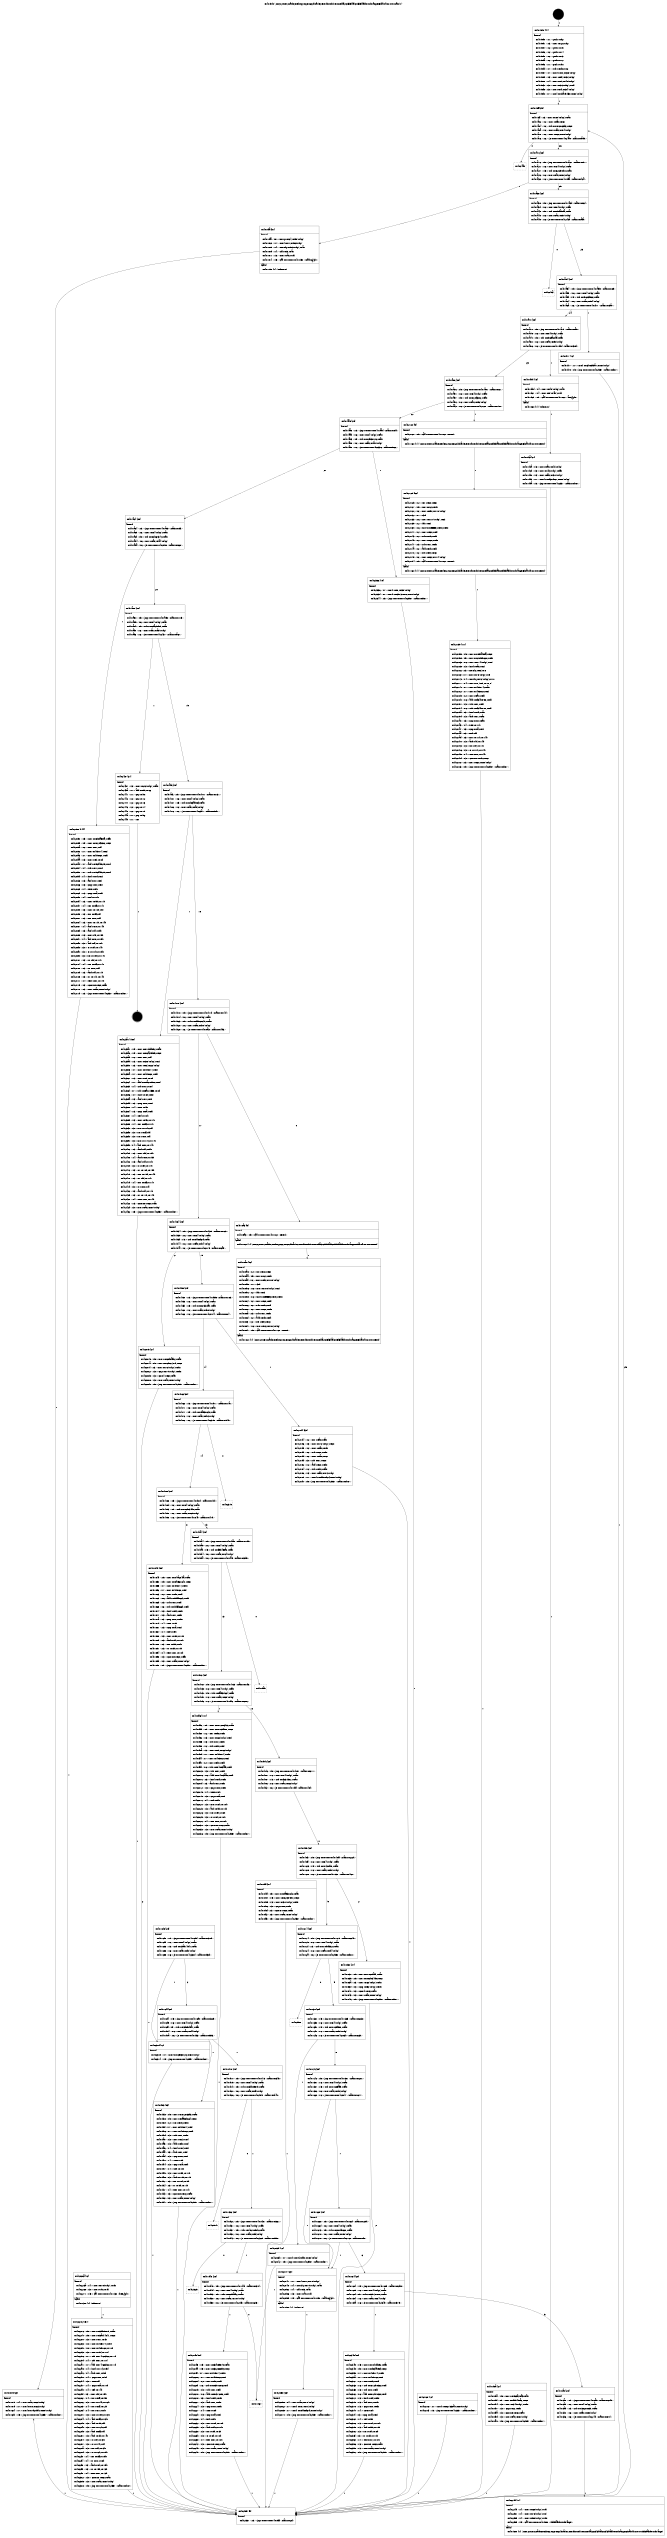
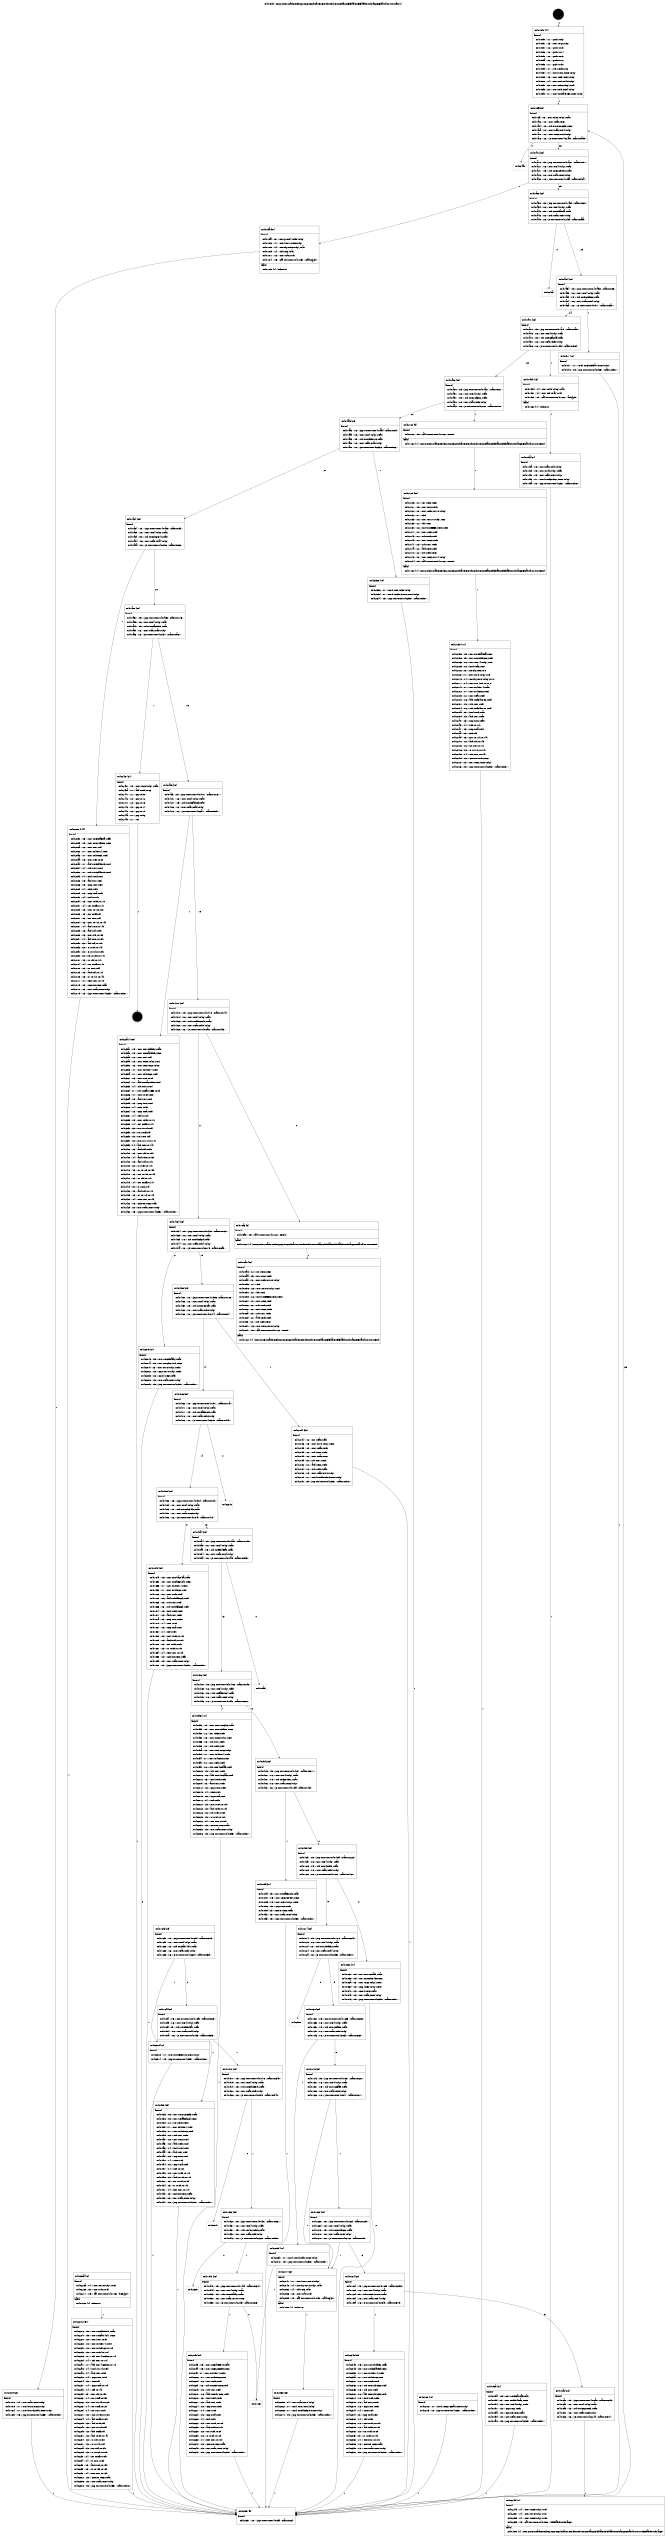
edge "0x401bc0 [28]" -> "0x401fd6 [101]": reversed
edge "0x401bdc [28]" -> "0x401ddf [27]": added, label "1"
edge "0x402557 [5]" -> "0x401e19 [23]": reversed
